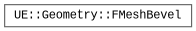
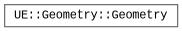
node "UE::Geometry::FMeshBevel": label "UE::Geometry::FMeshBevel" -> "UE::Geometry::Geometry"
